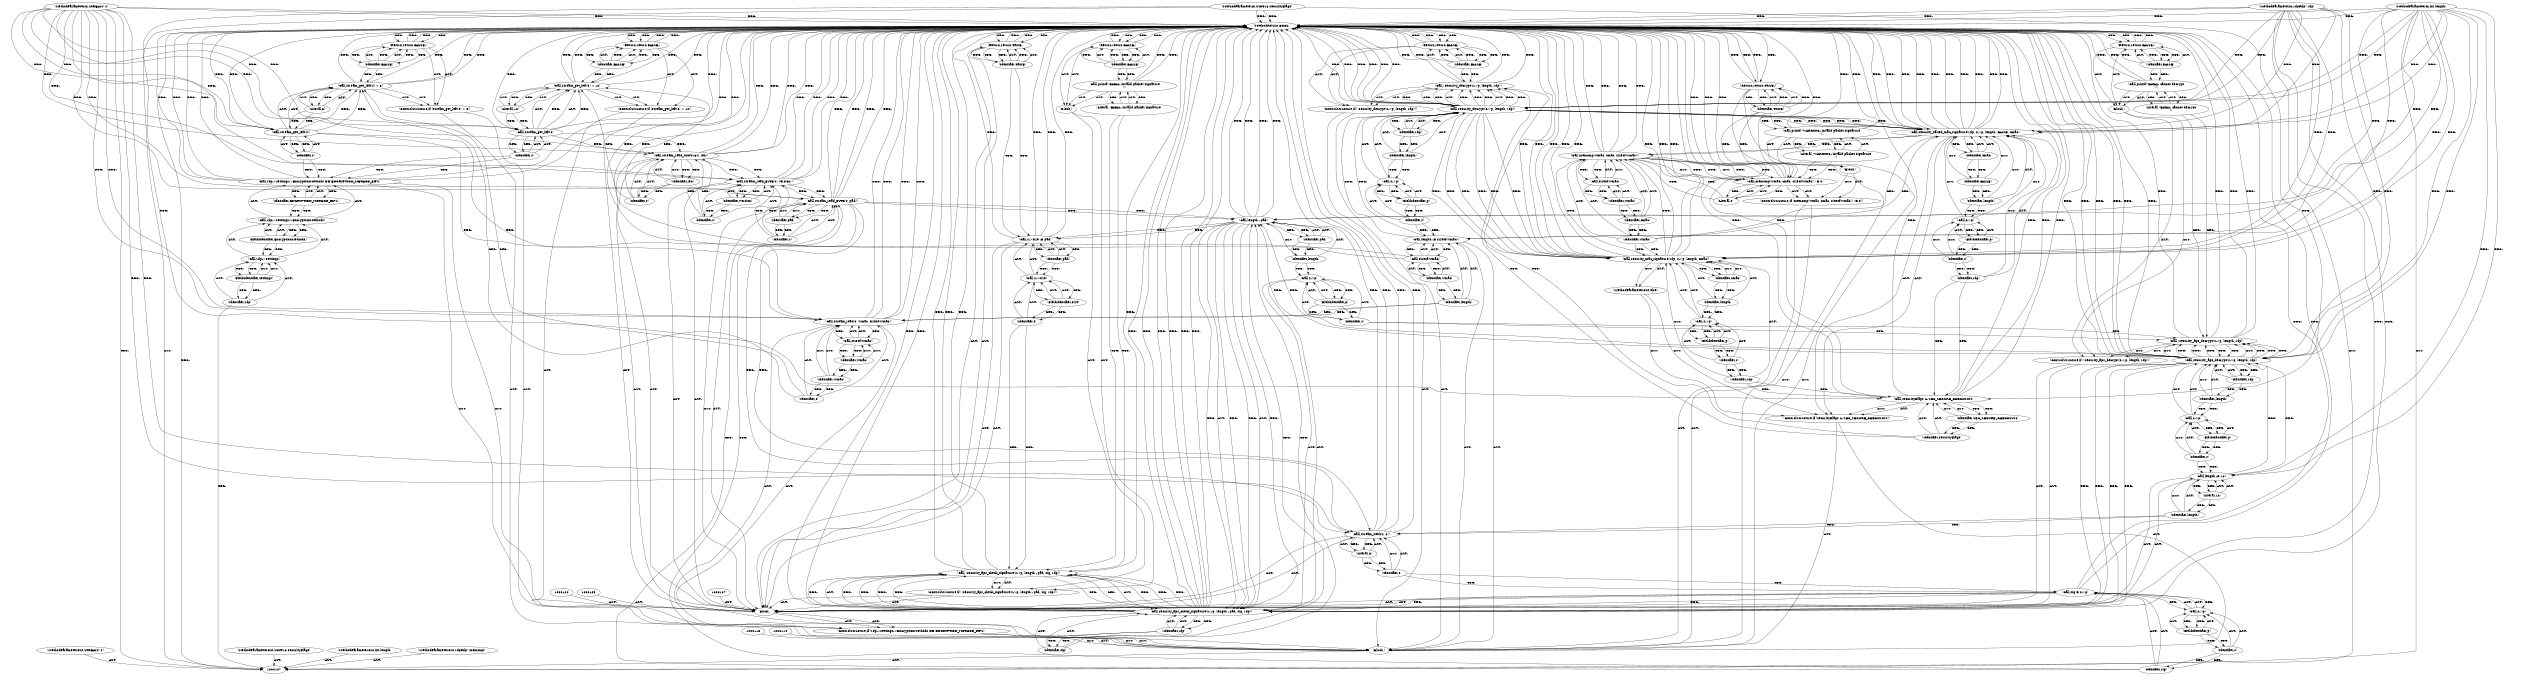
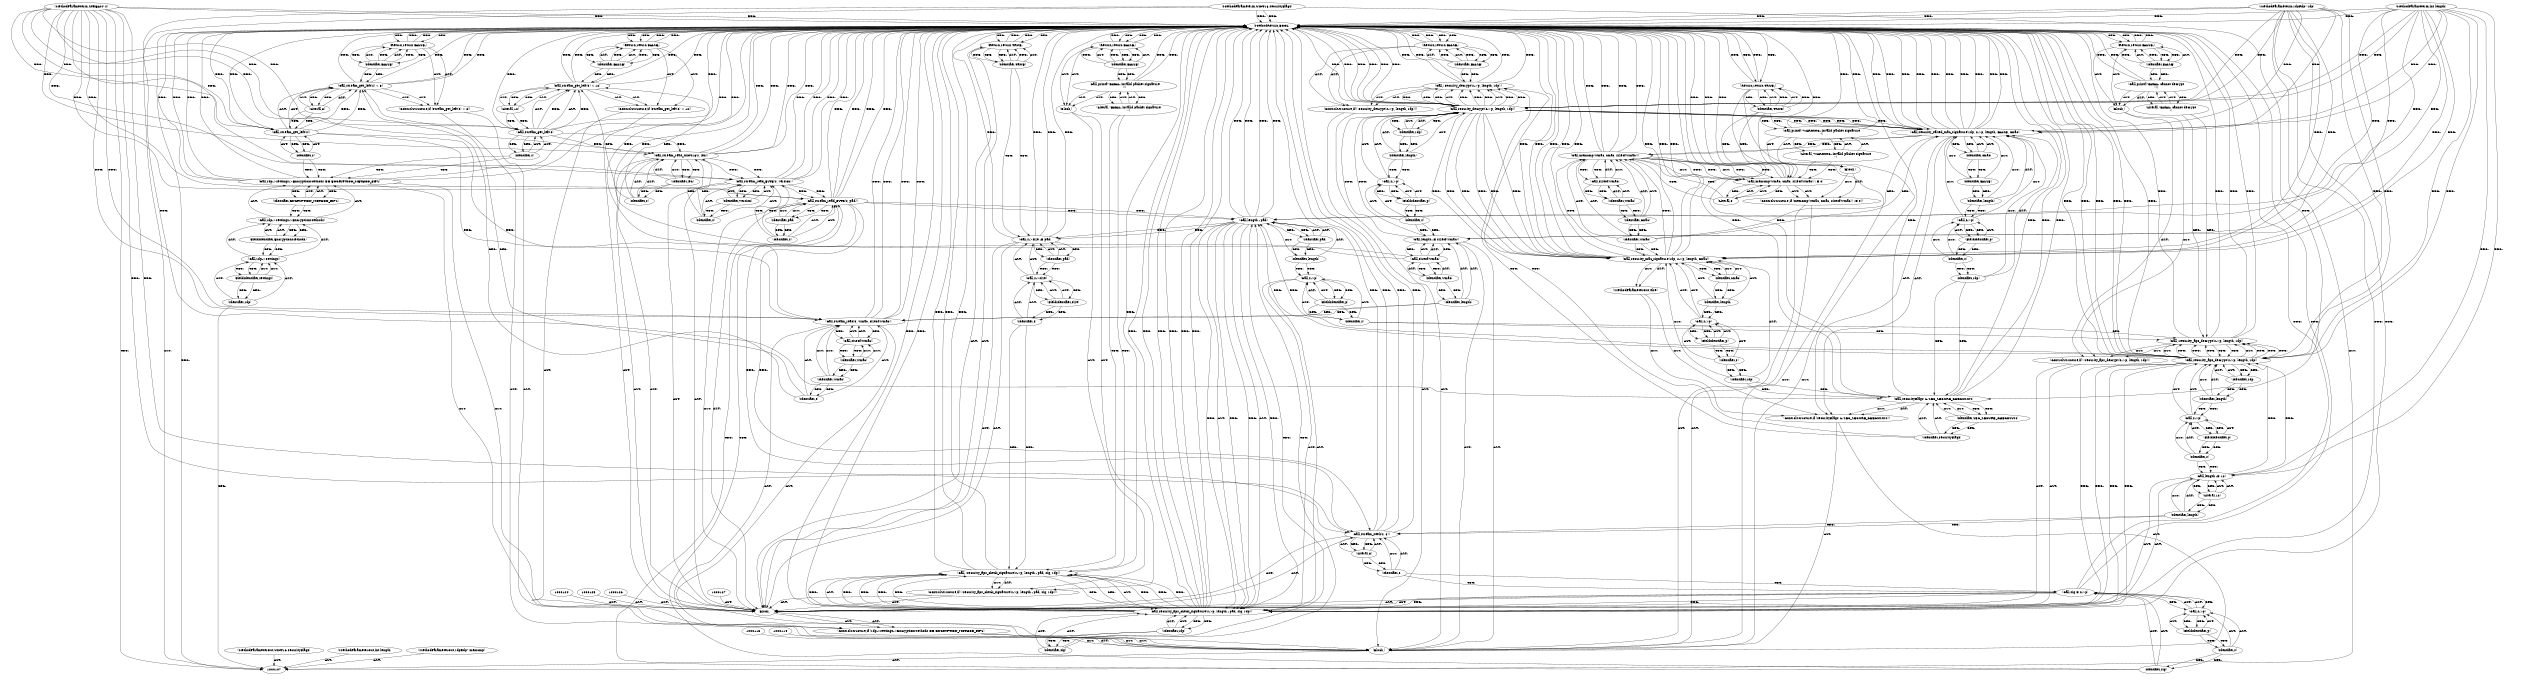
node "1000126": added
node "(MethodParameterOut,STREAM* s)": removed
edge "(MethodParameterIn,int length)" -> "1000107": removed, label "AST:"
